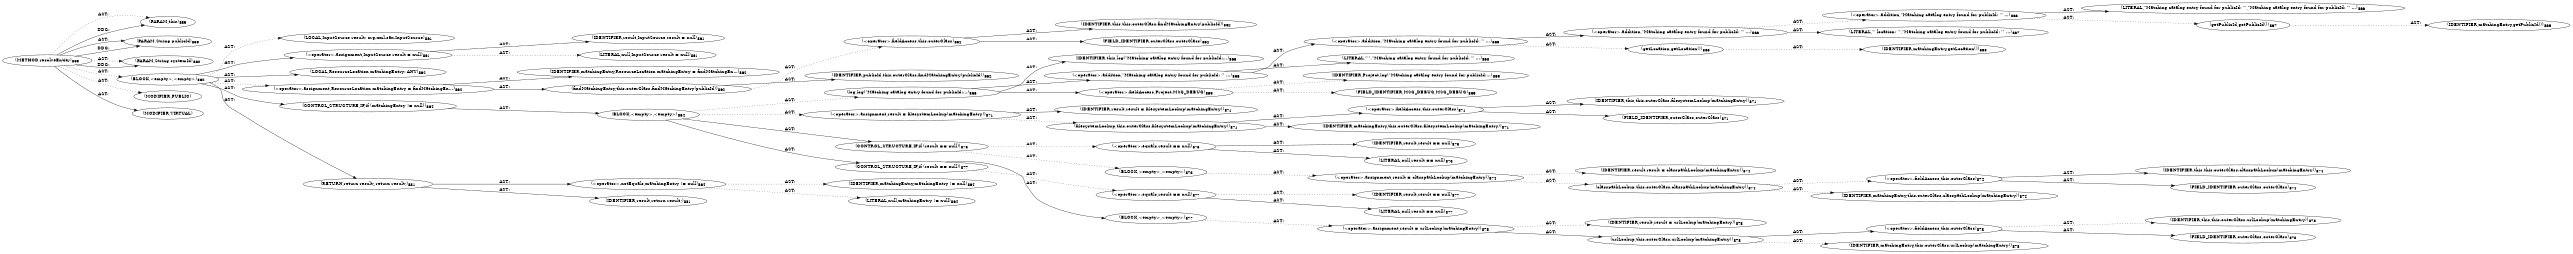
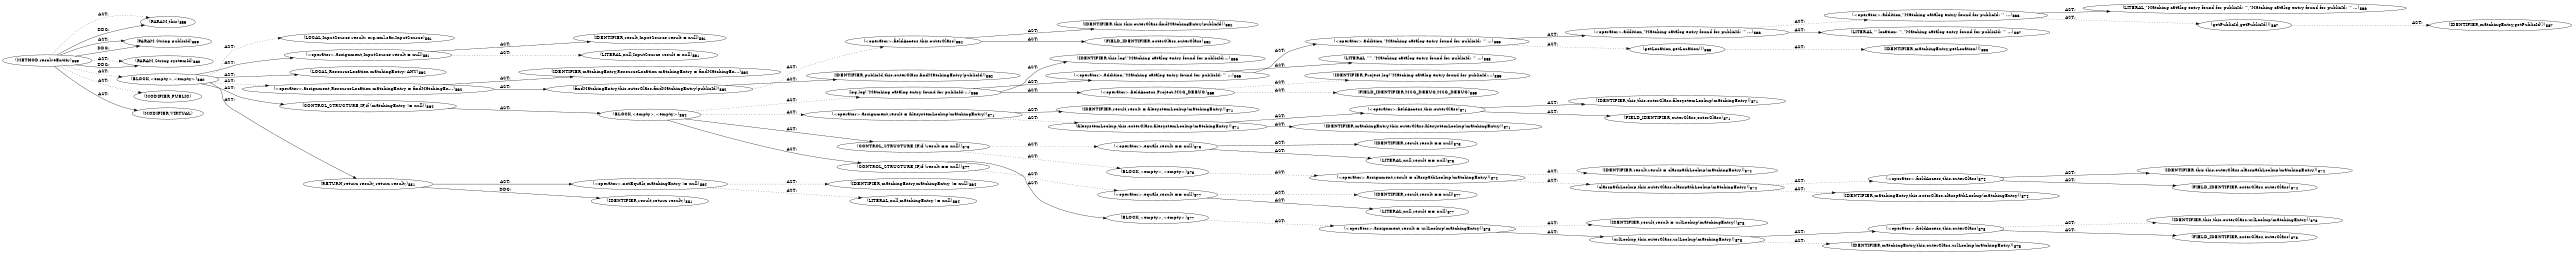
node "(IDENTIFIER,matchingEntry,getPublicId())": text "869" -> "867"
edge "(RETURN,return result;,return result;)" -> "(IDENTIFIER,result,return result;)": label "AST: " -> "DDG: "
